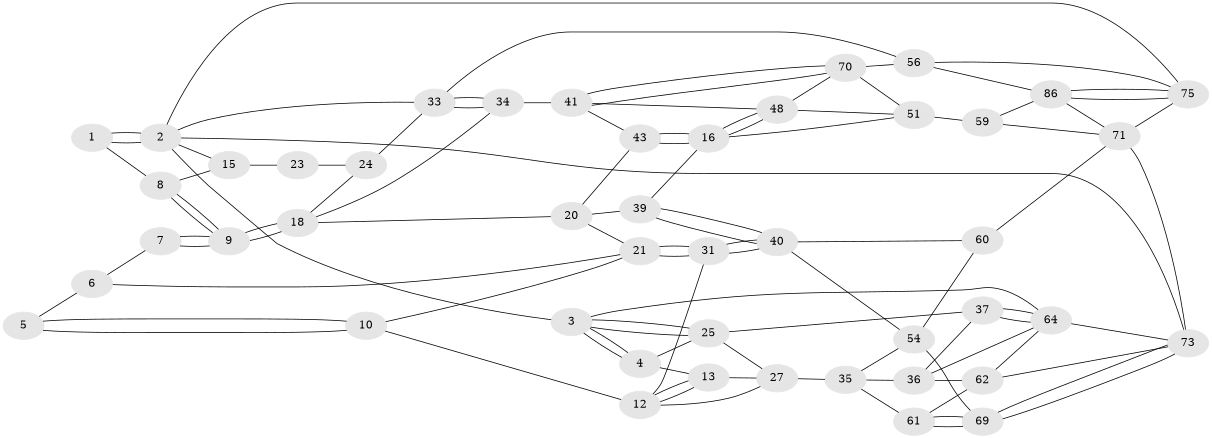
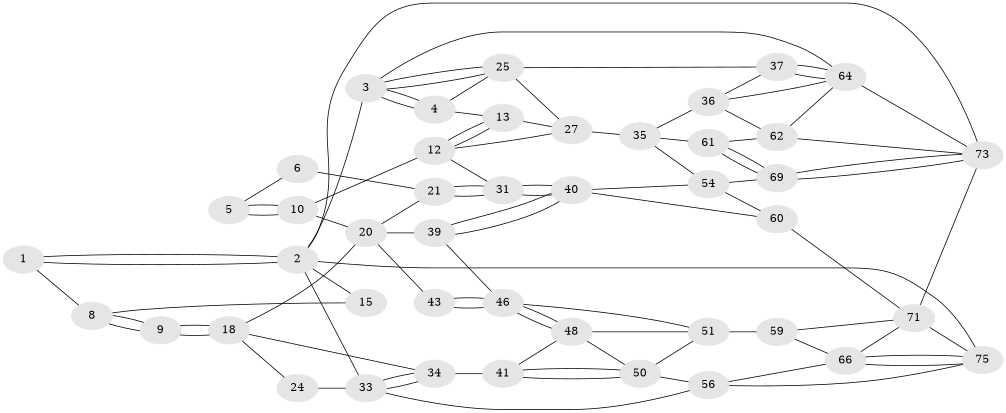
node "70": label "70" -> "50"
node "86": label "86" -> "66"
edge "41" -- "43": removed
node "16": label "16" -> "46"
node "23": removed
node "7": removed
edge "21" -- "10": now "20" -- "10"
